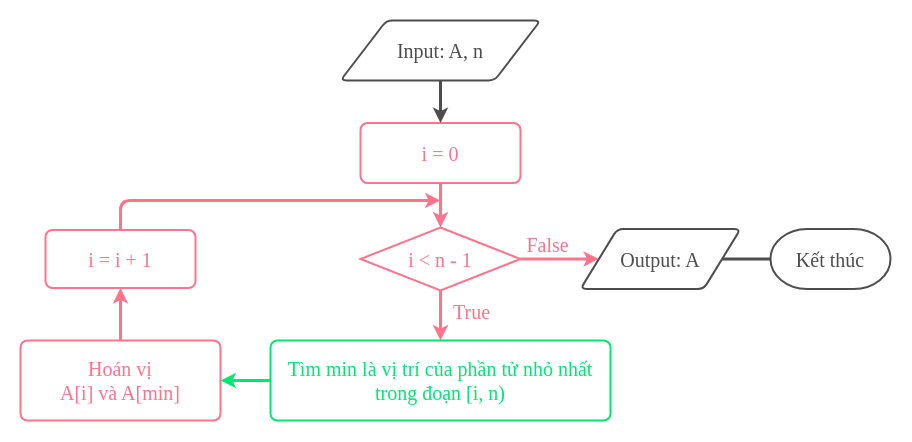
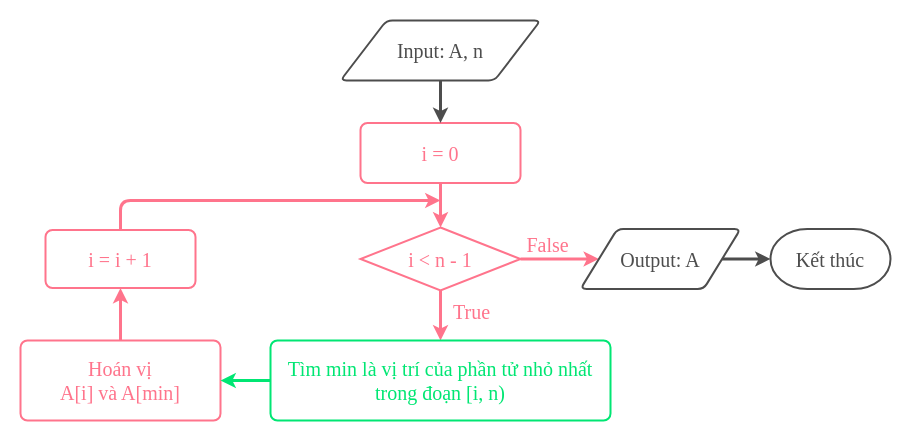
edge "Output: A" -- "Kết thúc": arrowhead none -> classic
